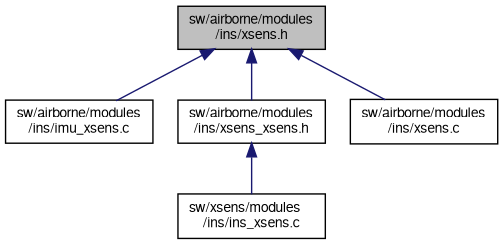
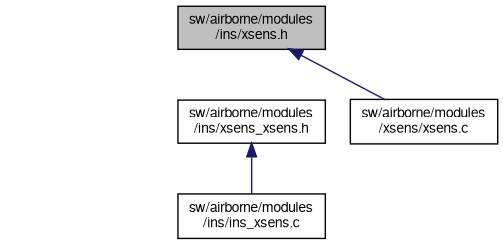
edge "sw/airborne/modules /ins/xsens_xsens.h" -> "sw/airborne/modules /ins/xsens.h": removed
node "sw/airborne/modules /ins/imu_xsens.c": removed
node "sw/airborne/modules /ins/xsens.c": label "sw/airborne/modules /ins/xsens.c" -> "sw/airborne/modules /xsens/xsens.c"
node "sw/xsens/modules /ins/ins_xsens.c": label "sw/xsens/modules /ins/ins_xsens.c" -> "sw/airborne/modules /ins/ins_xsens.c"
